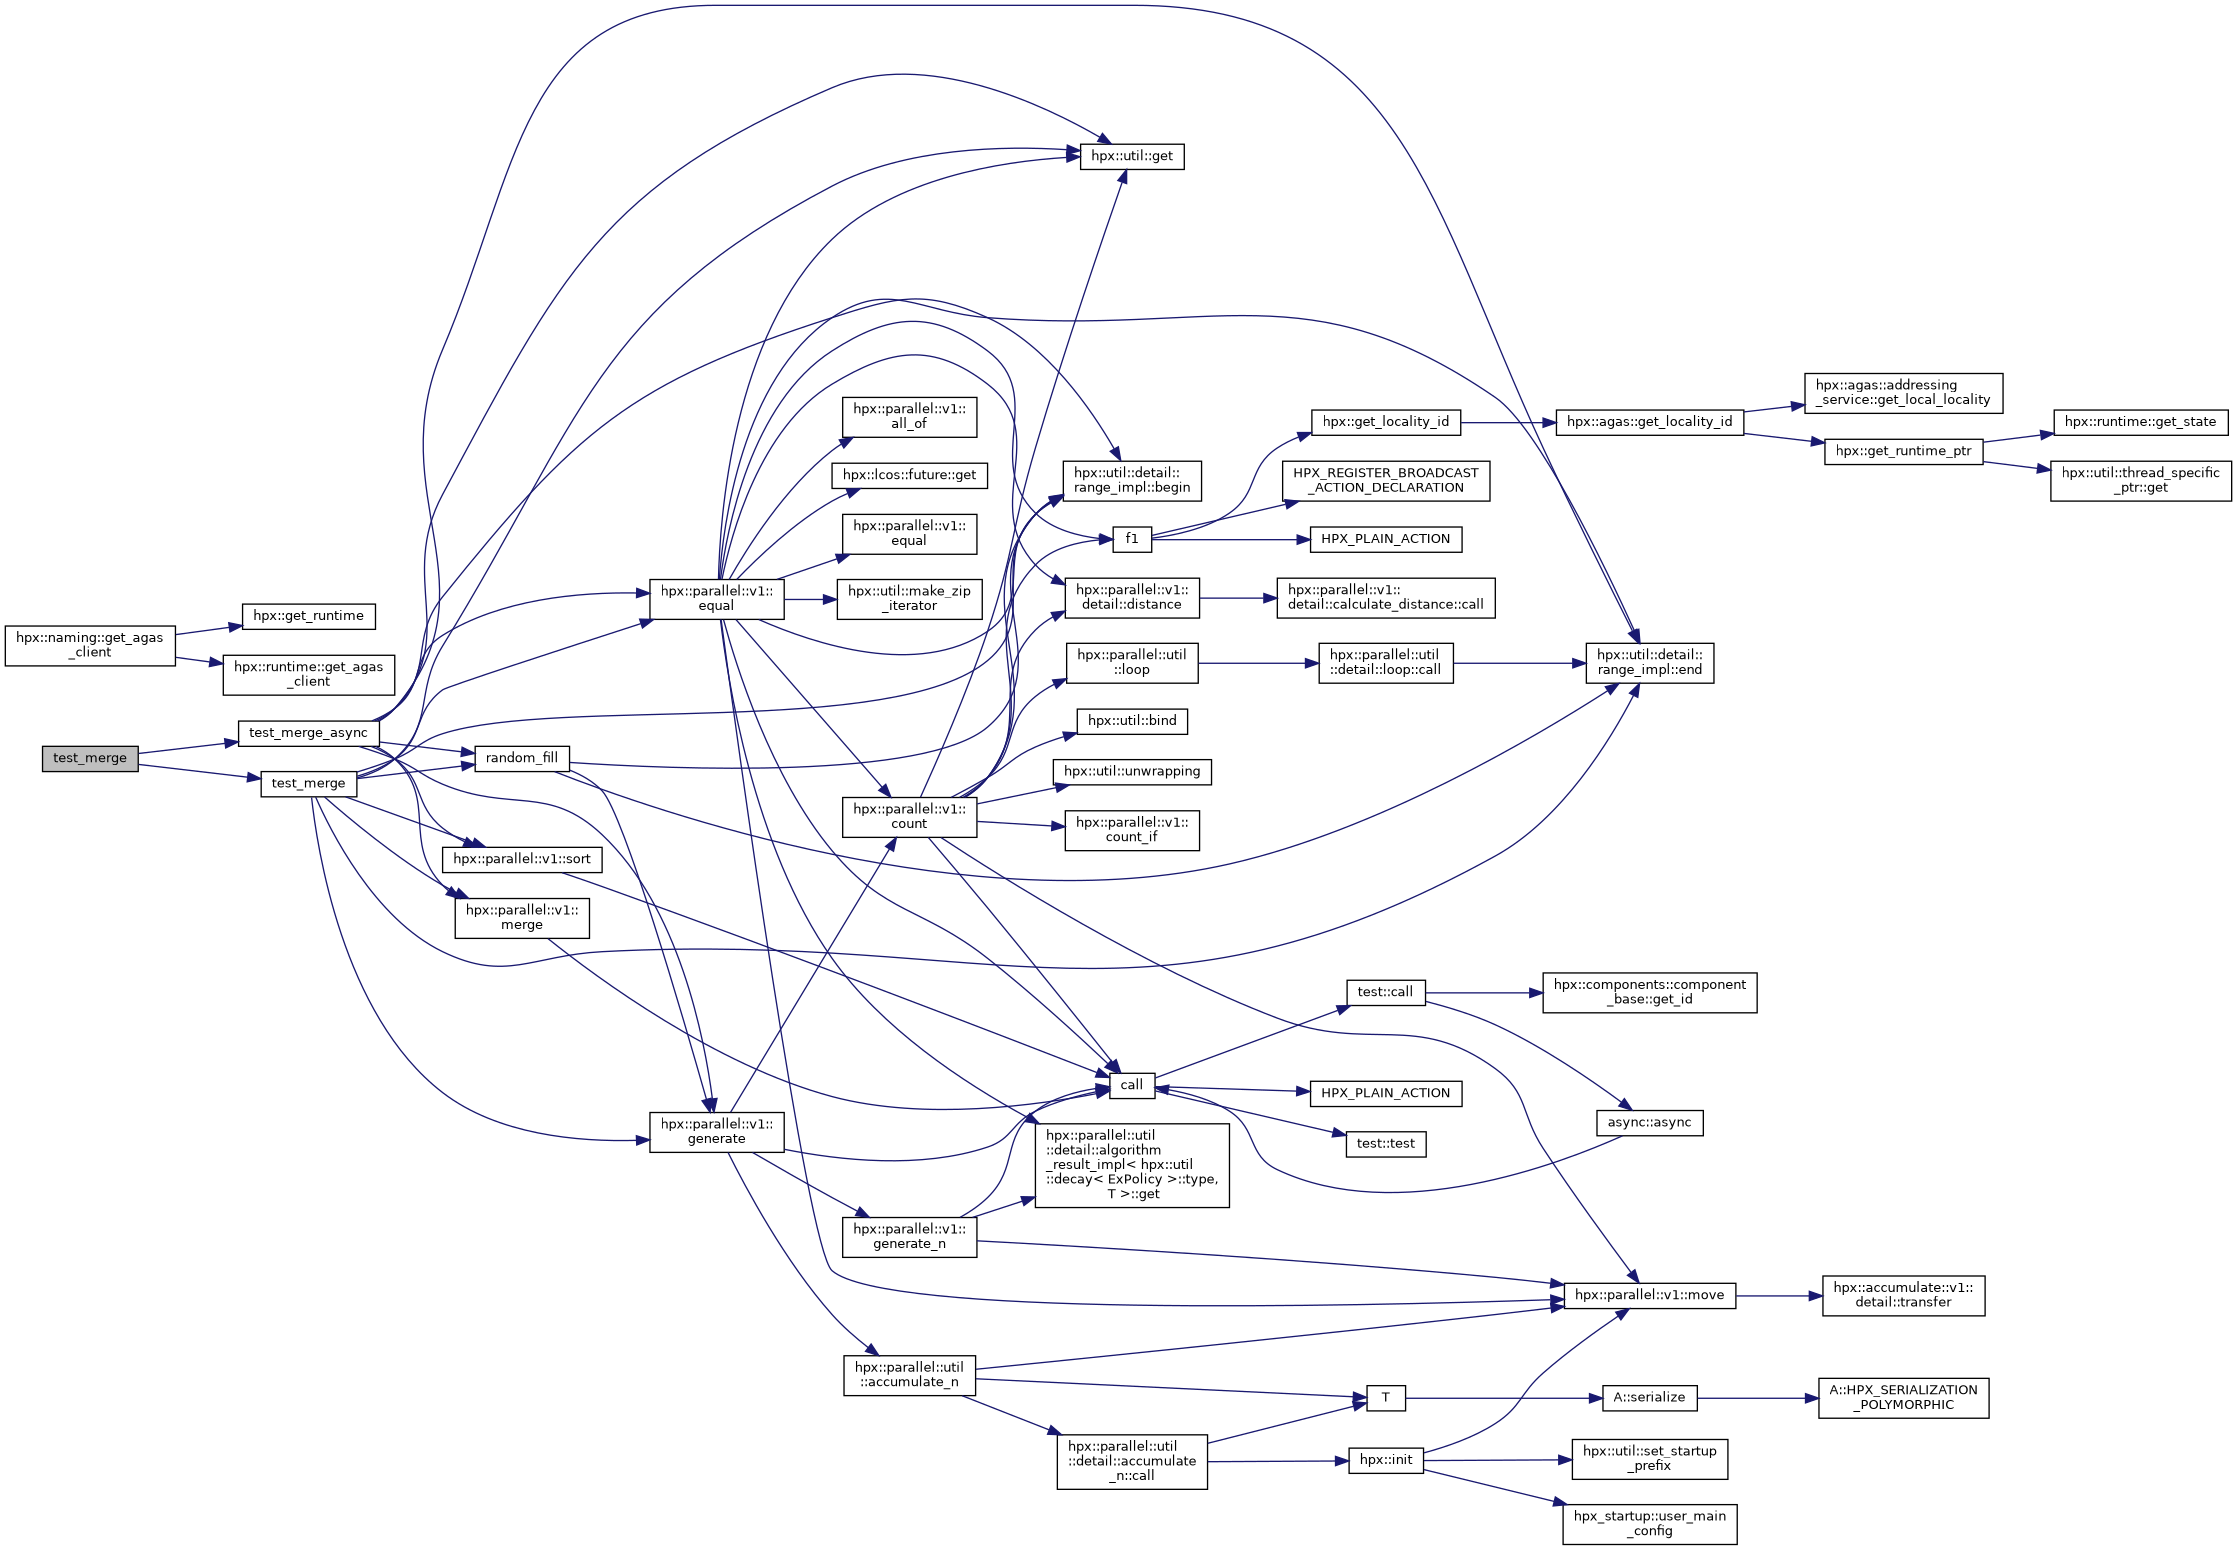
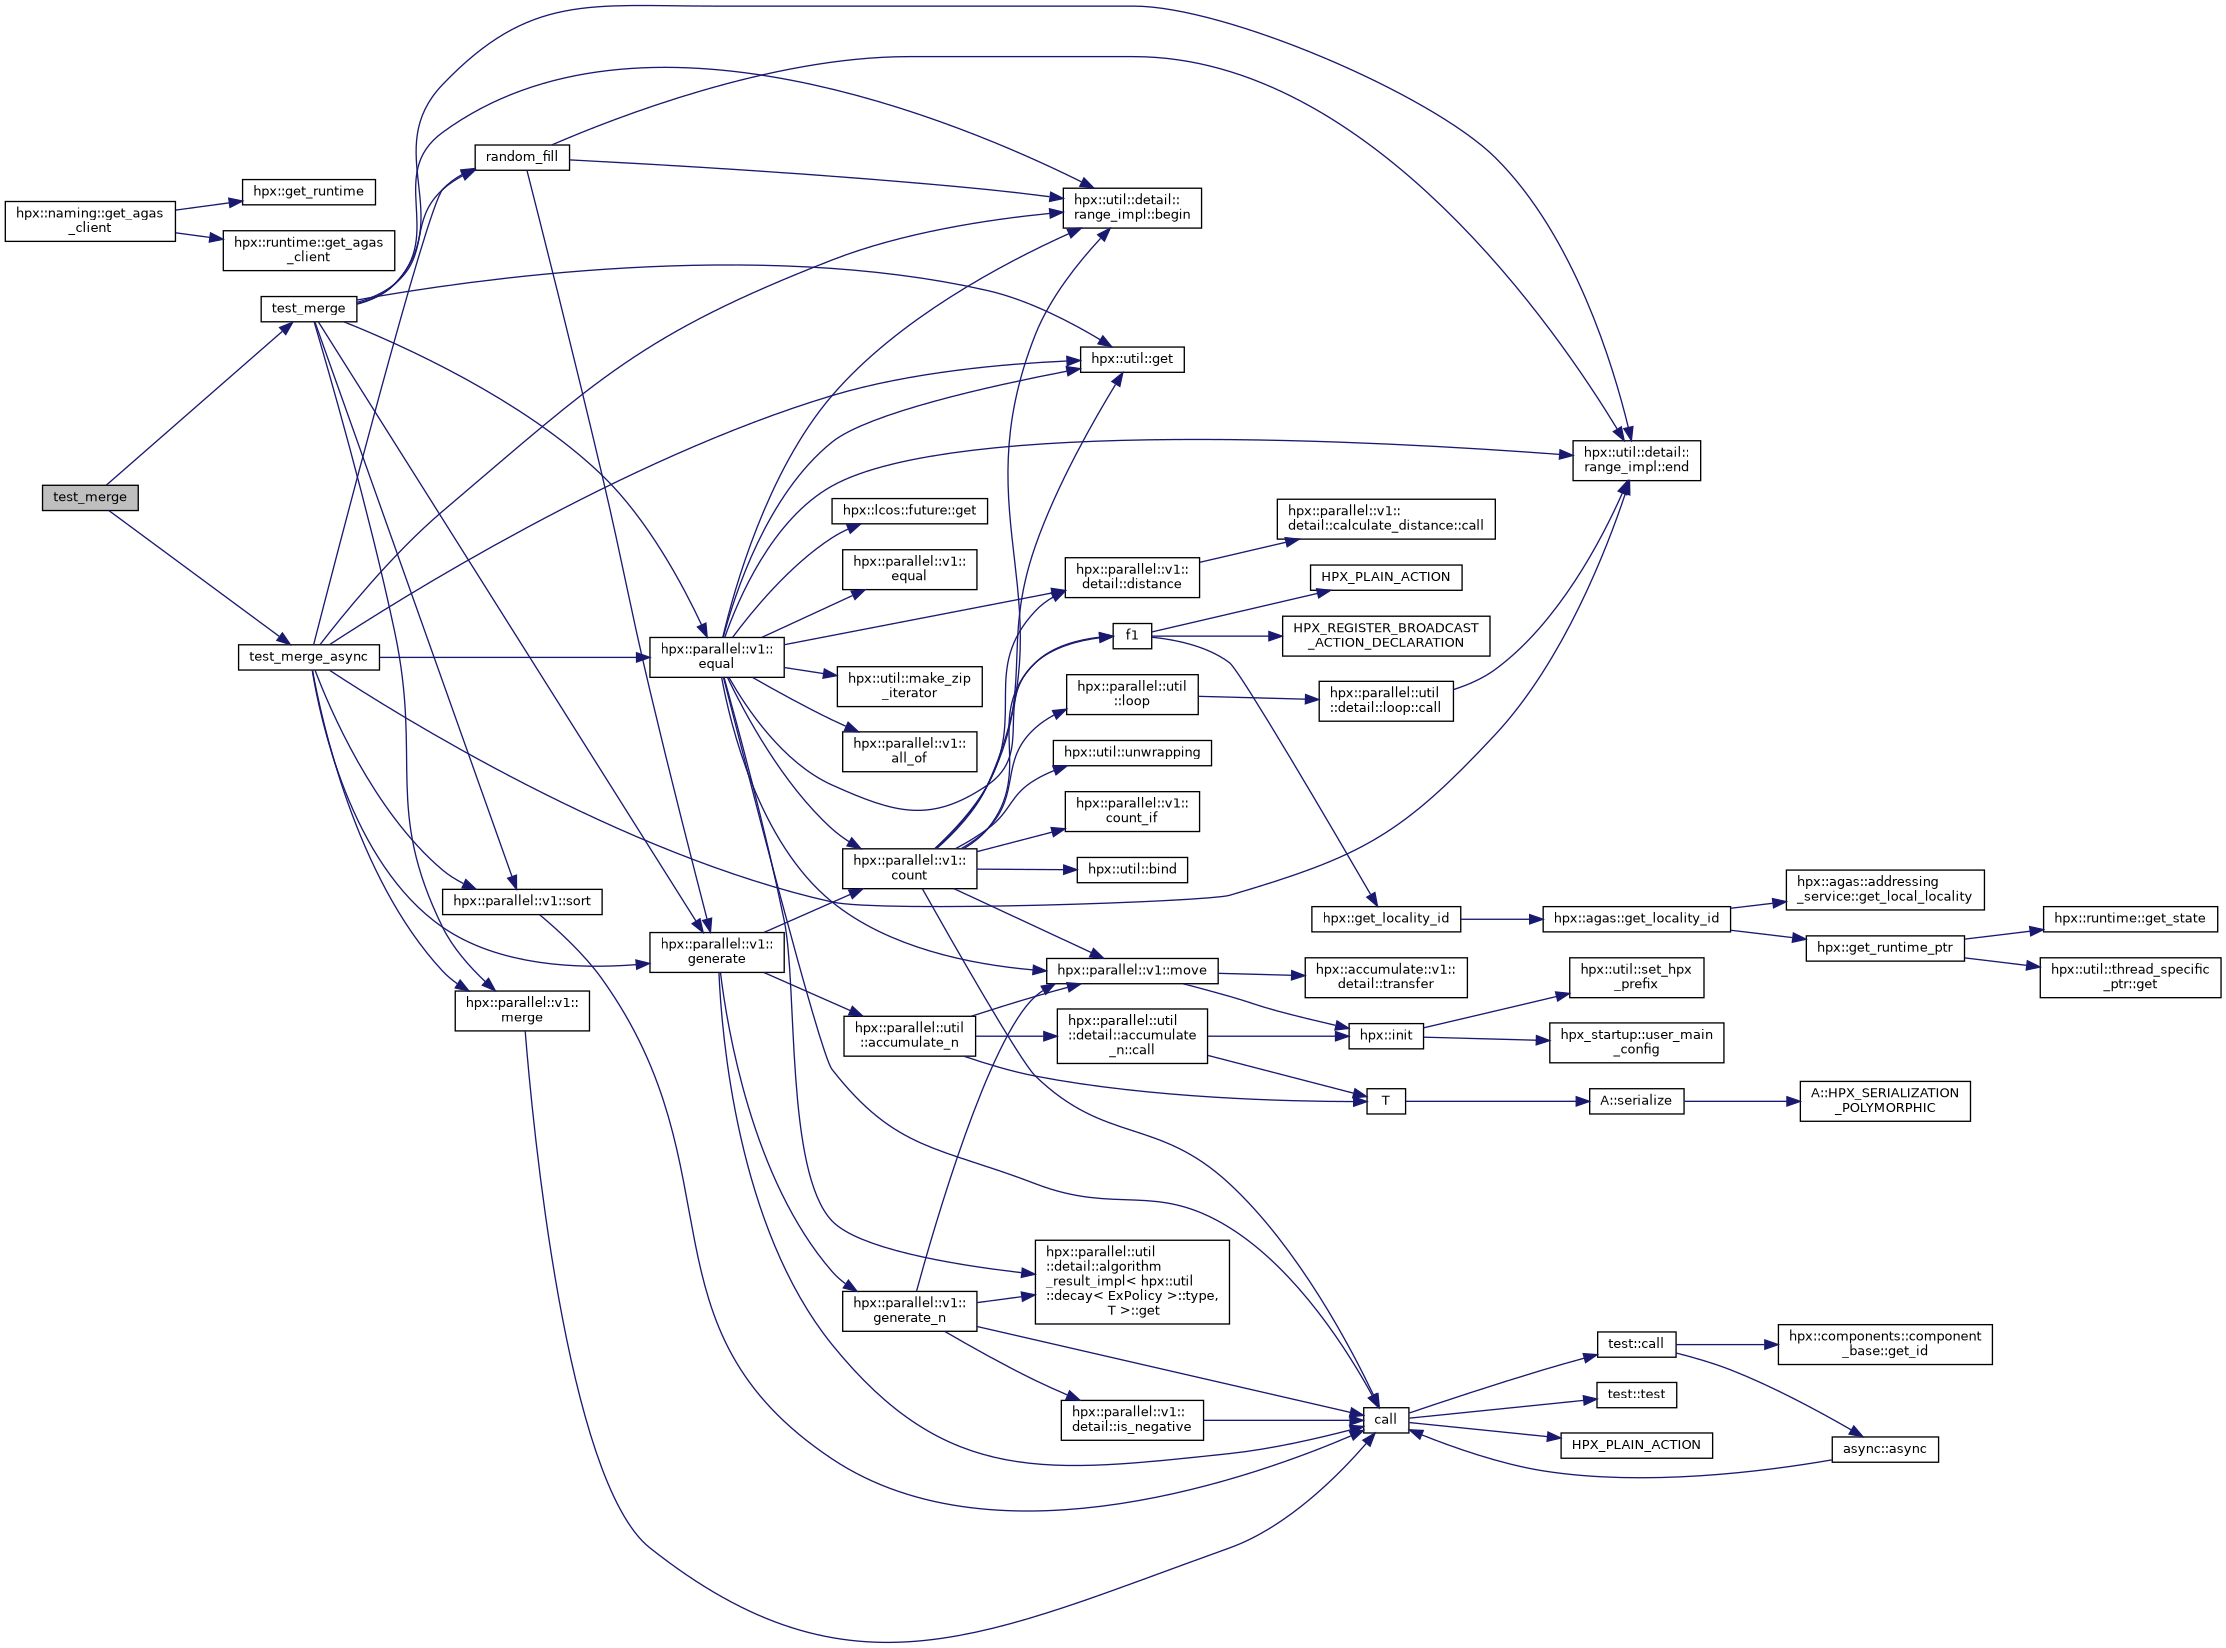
edge "hpx::init" -> "hpx::parallel::v1::move": reversed
node "hpx::parallel::v1:: detail::is_negative": added
node "hpx::util::set_startup _prefix": label "hpx::util::set_startup _prefix" -> "hpx::util::set_hpx _prefix"
